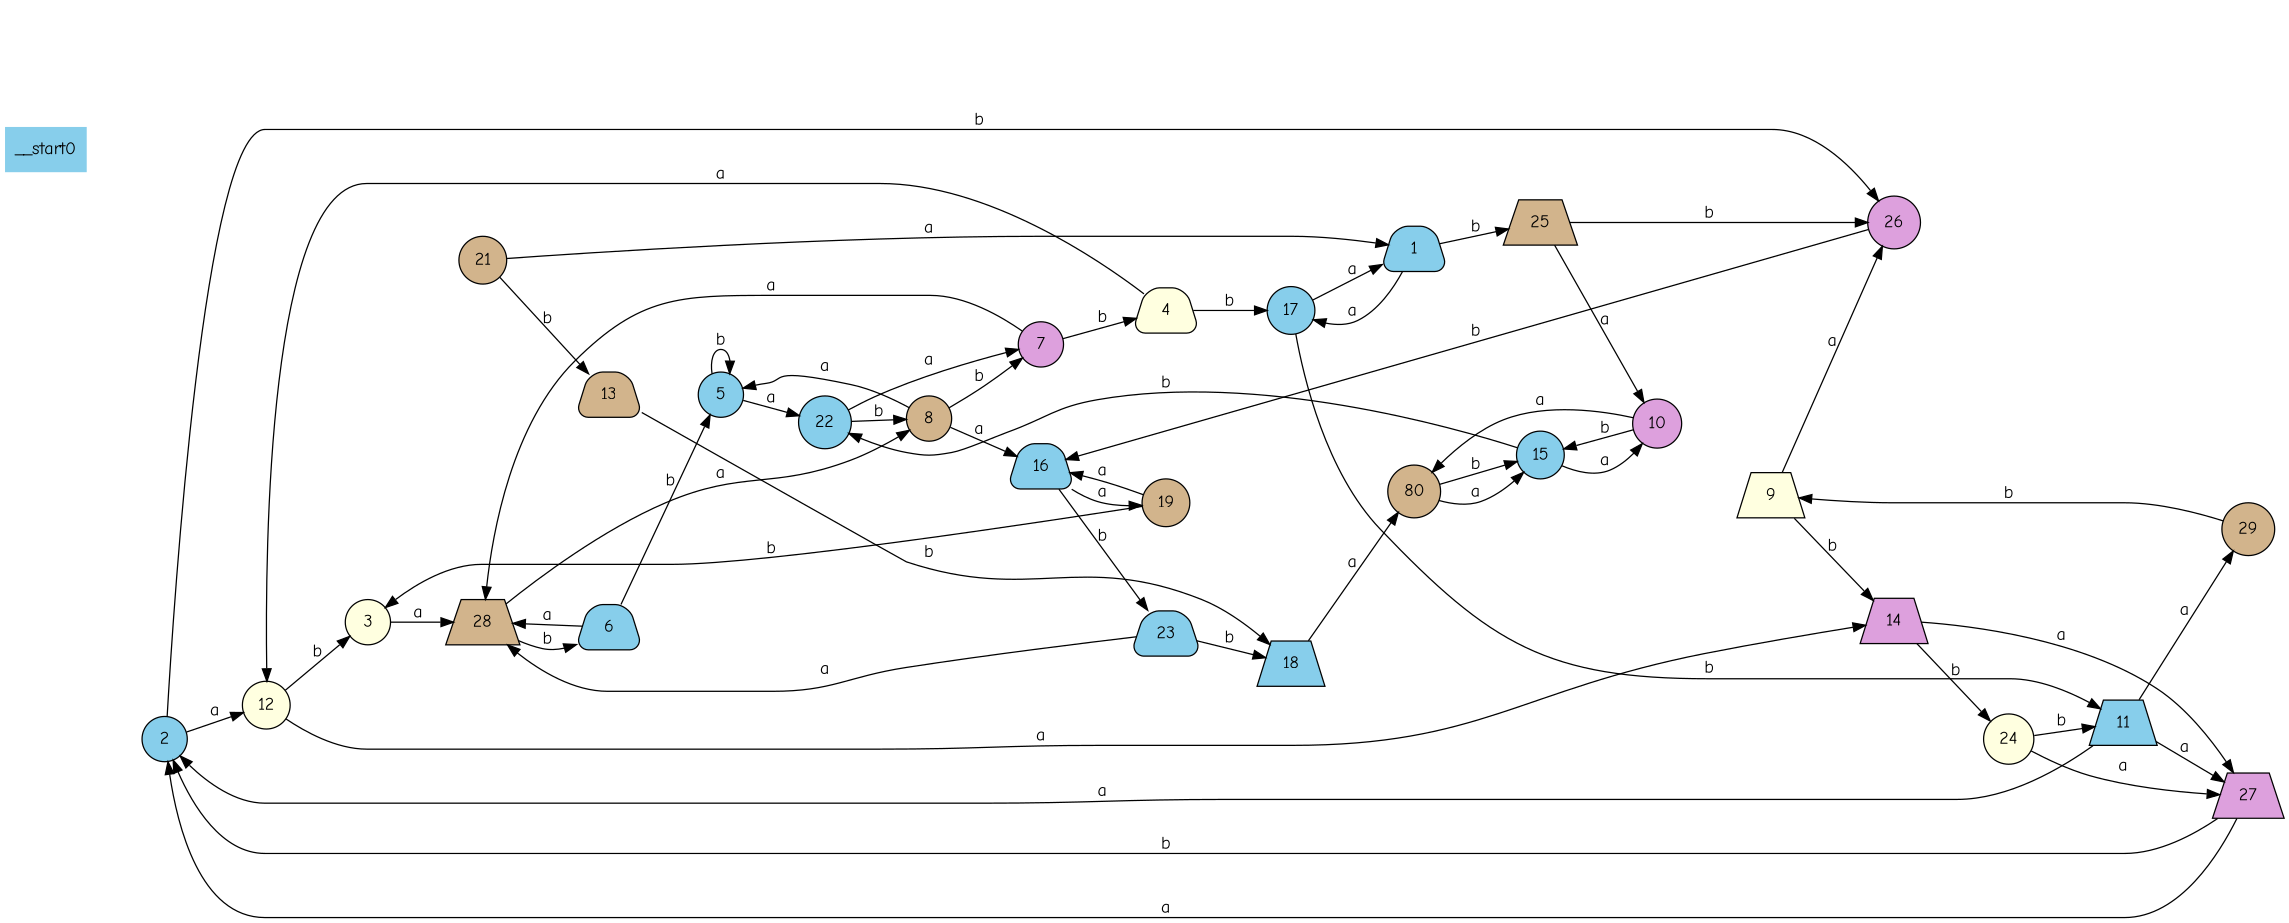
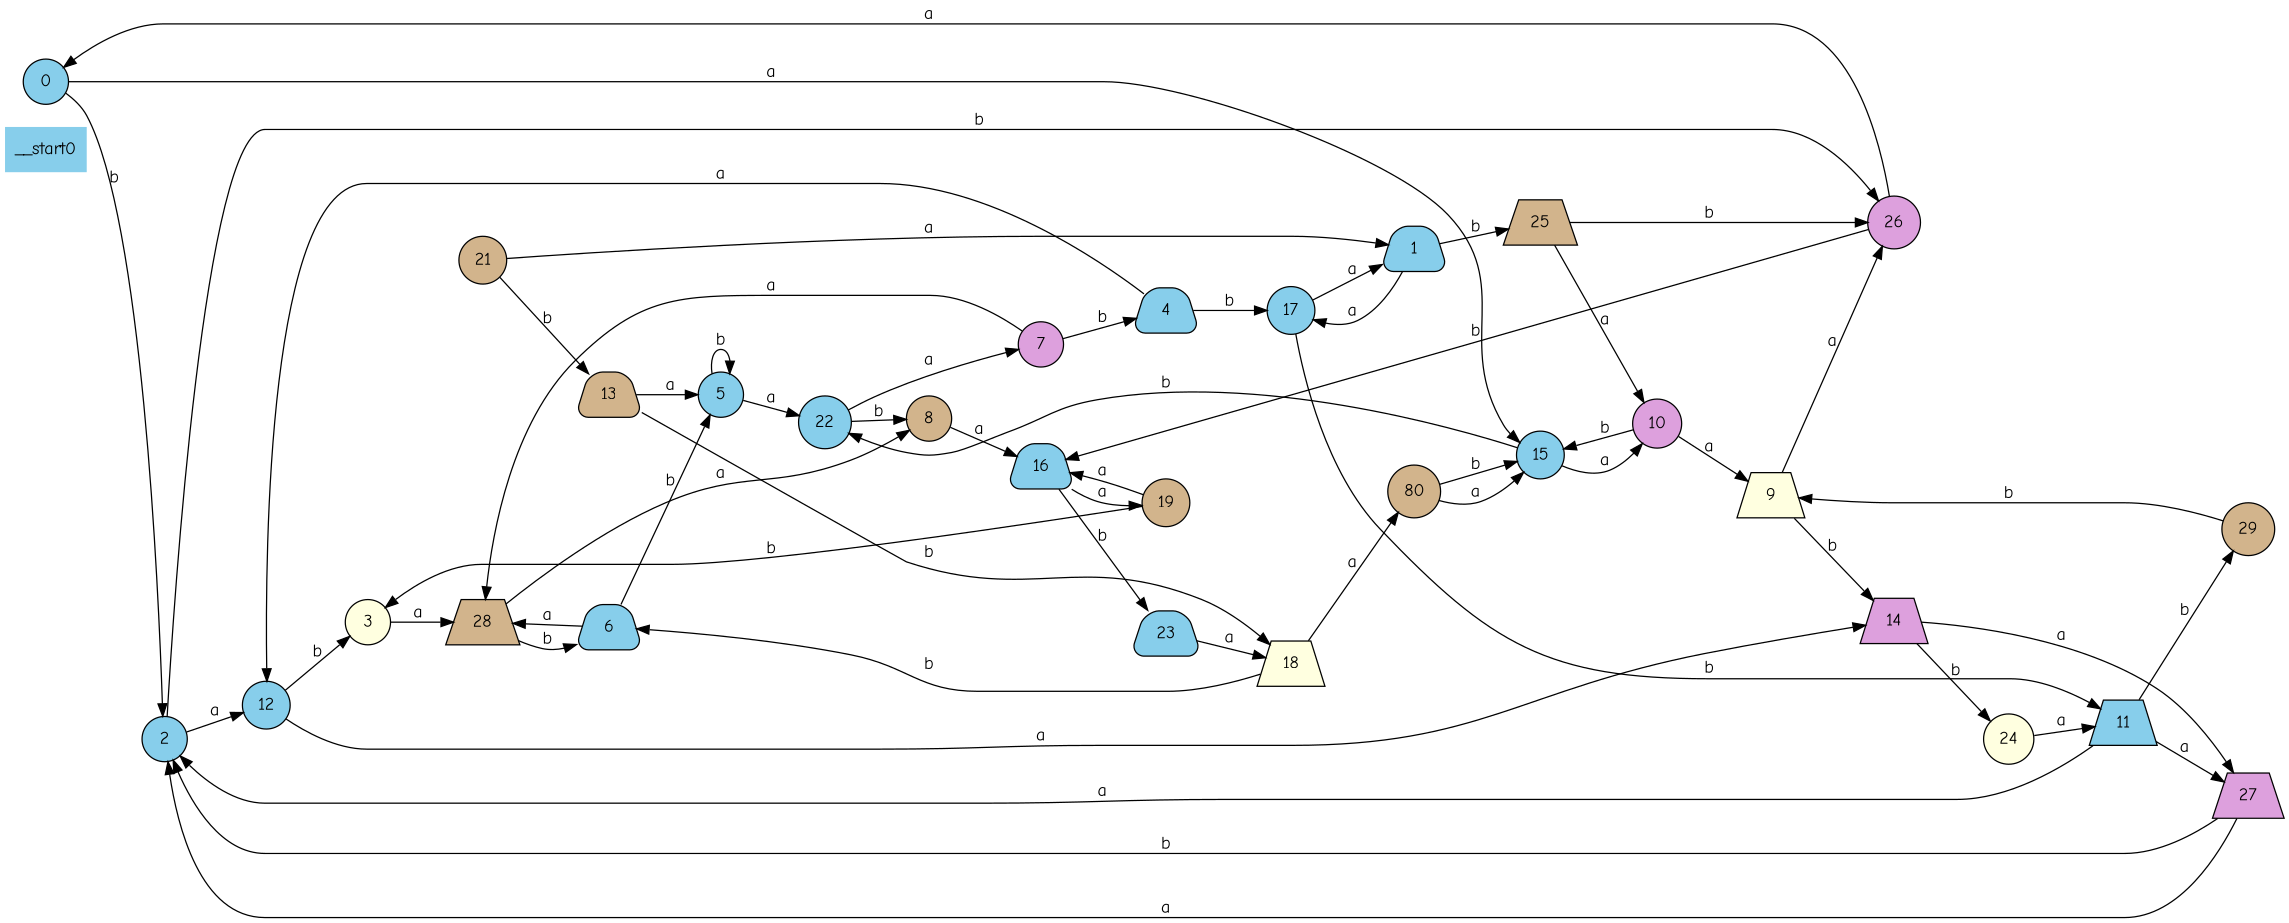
node "0": added
node "4": fillcolor lightyellow -> skyblue
edge "8" -> "5": now "13" -> "5"
edge "8" -> "7": removed, label "b"
edge "10" -> "80": now "10" -> "9"
edge "11" -> "29": label "a" -> "b"
edge "23" -> "18": label "b" -> "a"
node "18": fillcolor skyblue -> lightyellow
edge "23" -> "28": removed, label "a"
edge "18" -> "6": added, label "b"
node "12": fillcolor lightyellow -> skyblue
edge "24" -> "11": label "b" -> "a"
edge "24" -> "27": removed, label "a"
